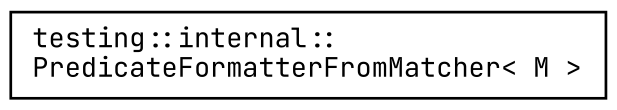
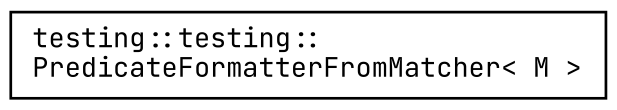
node "testing::internal:: PredicateFormatterFromMatcher< M >": label "testing::internal:: PredicateFormatterFromMatcher< M >" -> "testing::testing:: PredicateFormatterFromMatcher< M >"
